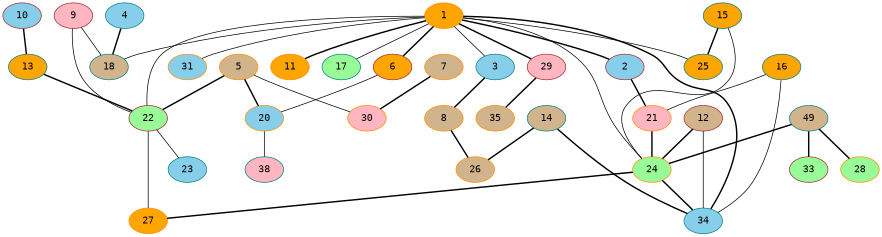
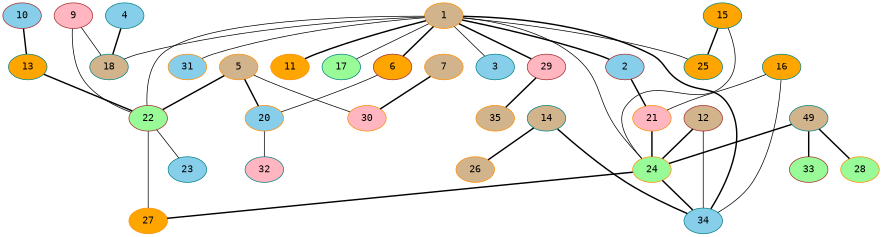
node "1": fillcolor orange -> tan
node "8": removed
node "38": label "38" -> "32"
